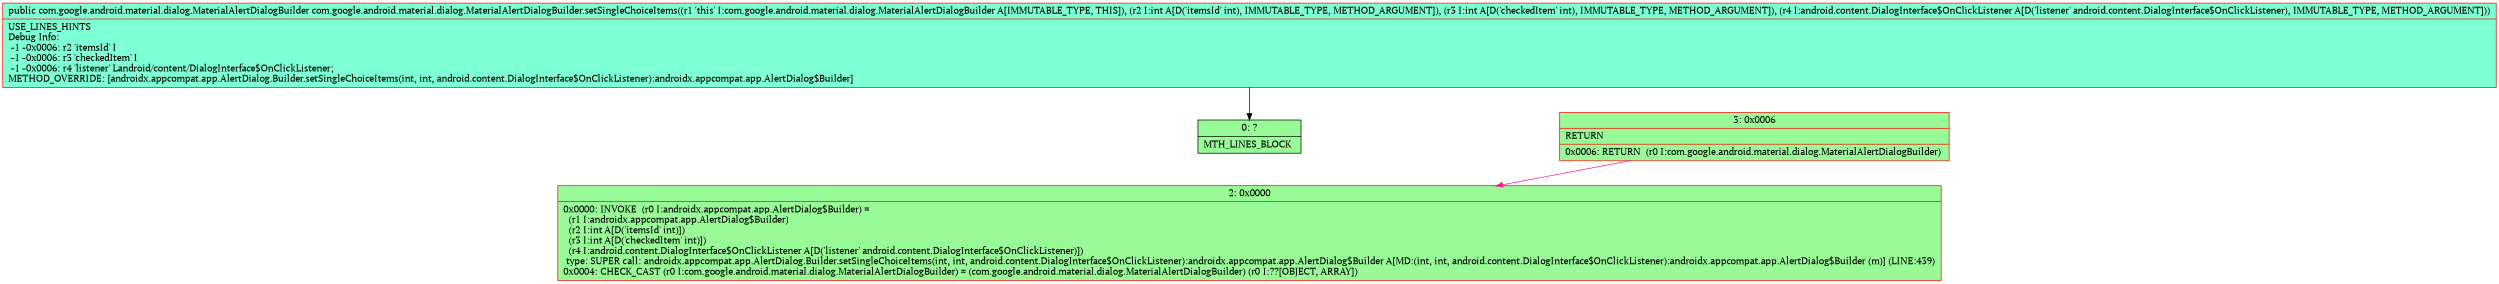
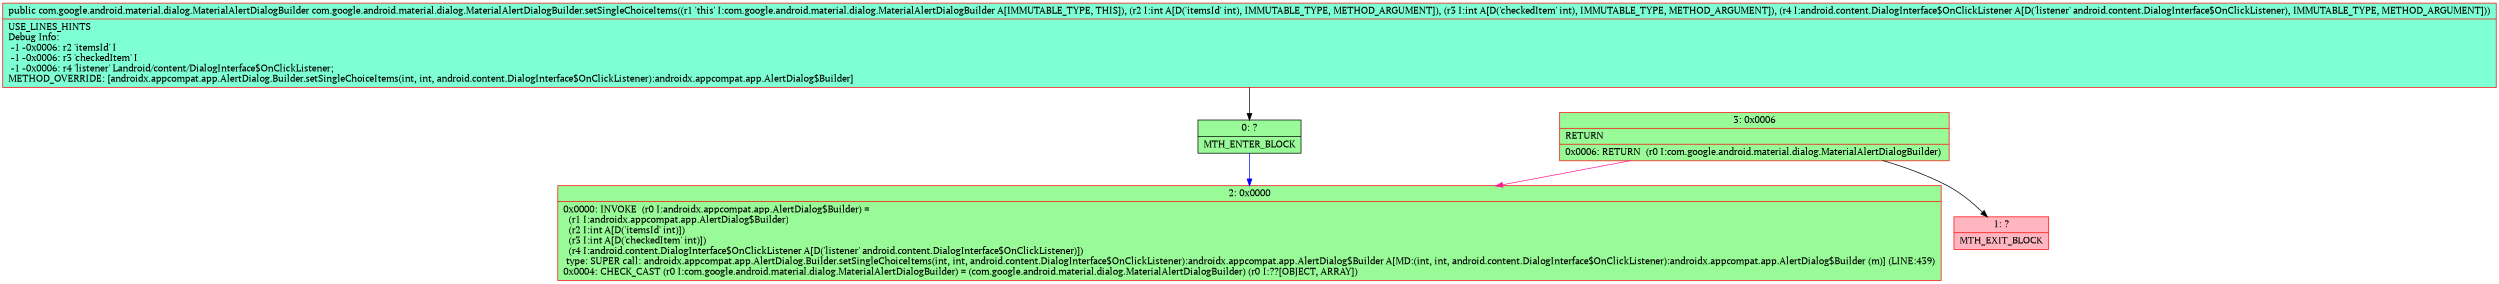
node "0: ?": text "MTH_LINES_BLOCK" -> "MTH_ENTER_BLOCK"
edge "0: ?" -> "2: 0x0000": added
node "1: ?": added
